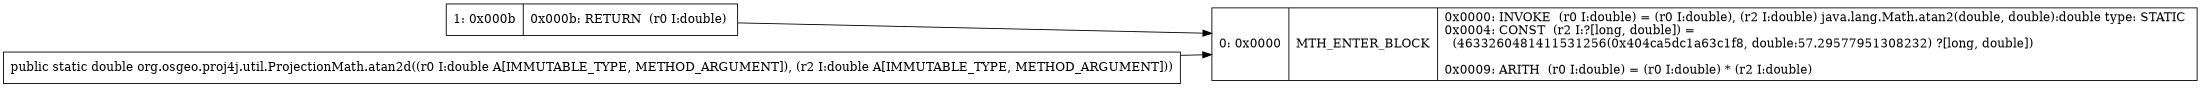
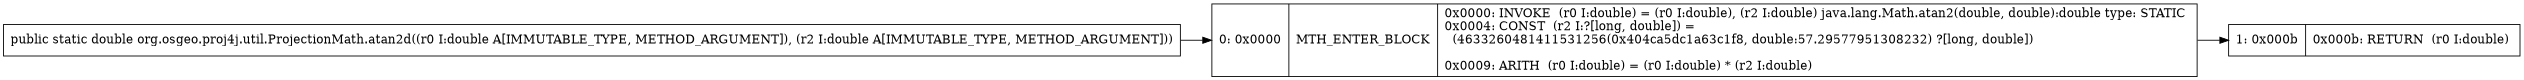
edge "1: 0x000b" -> "0: 0x0000": reversed
